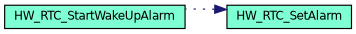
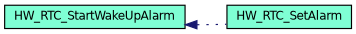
edge "HW_RTC_StartWakeUpAlarm" -> "HW_RTC_SetAlarm": reversed
